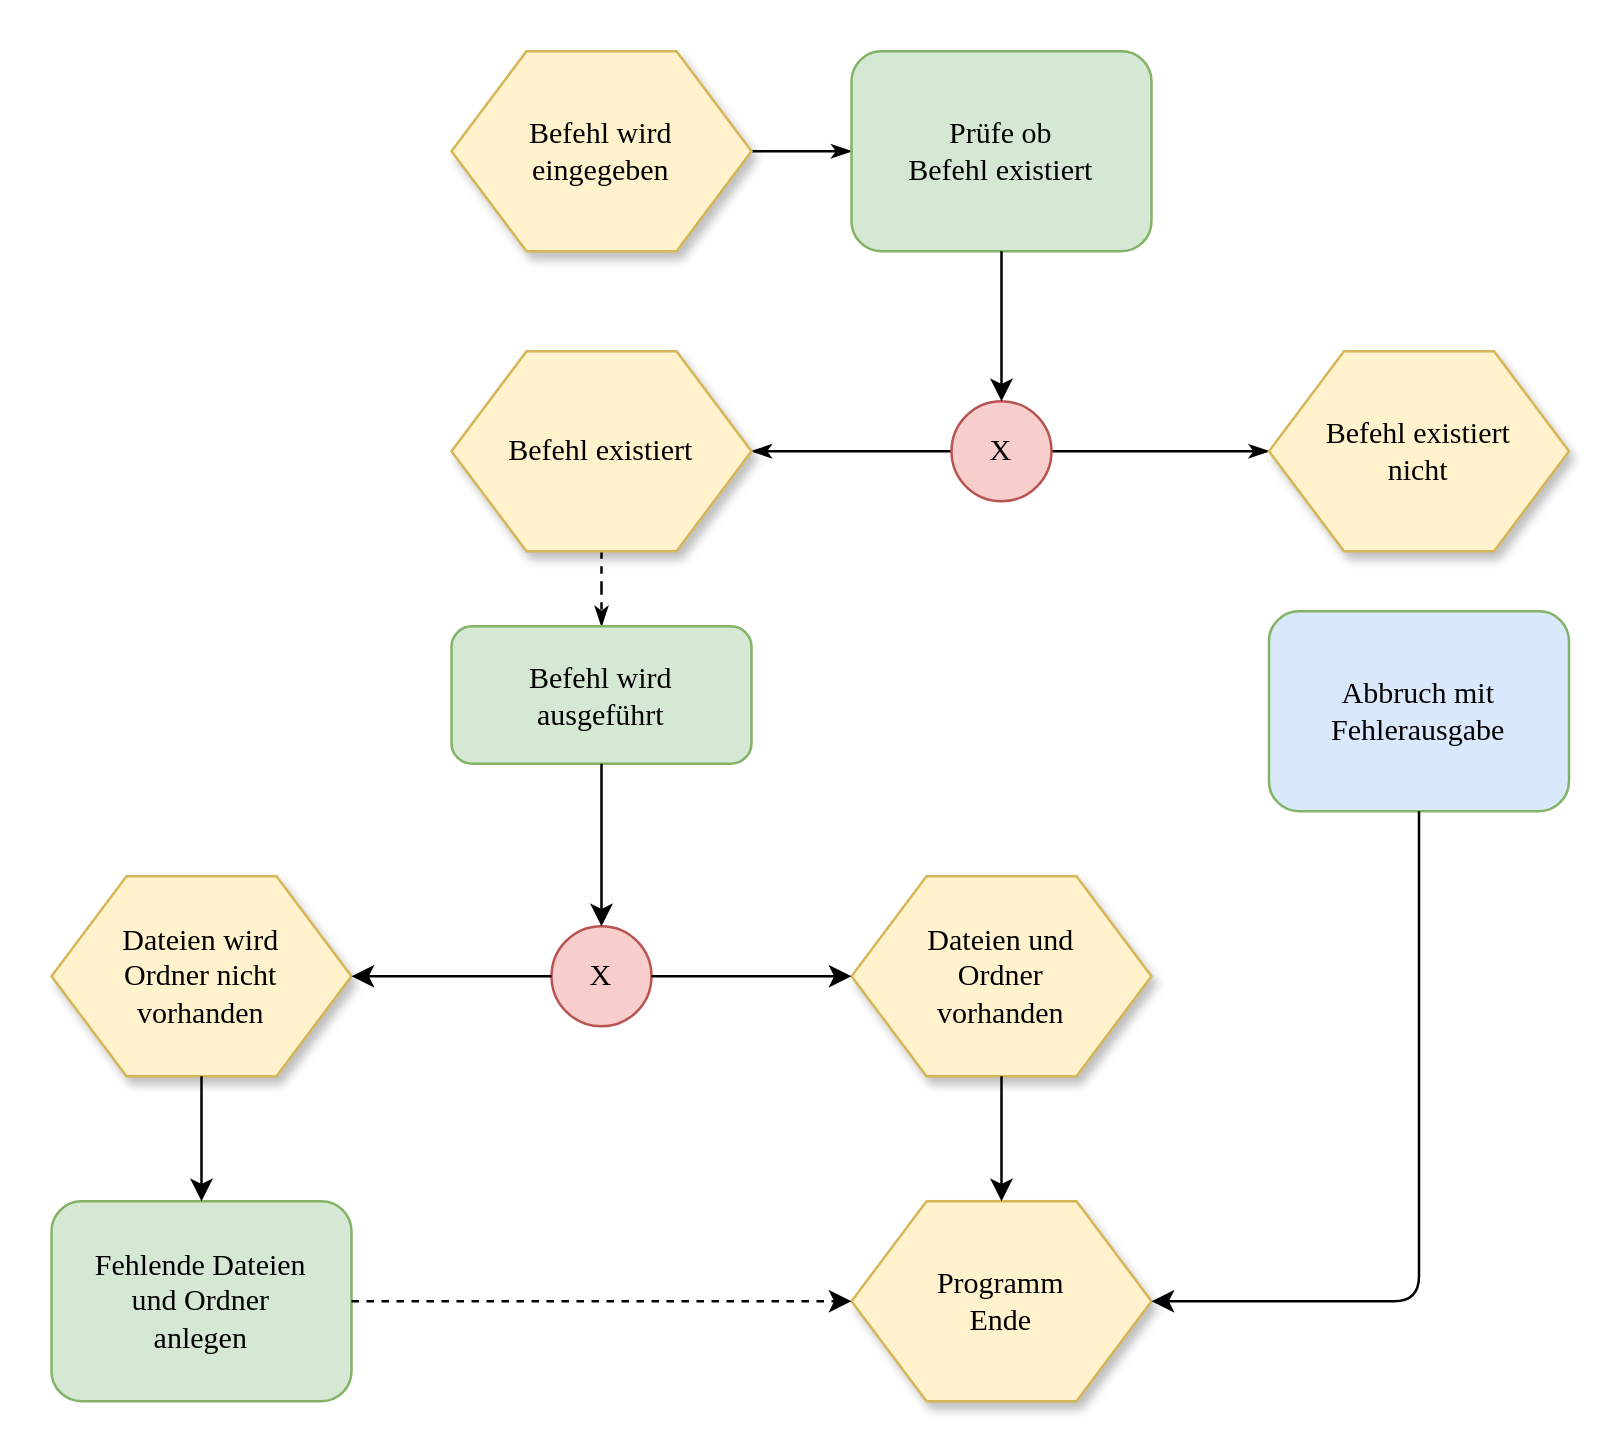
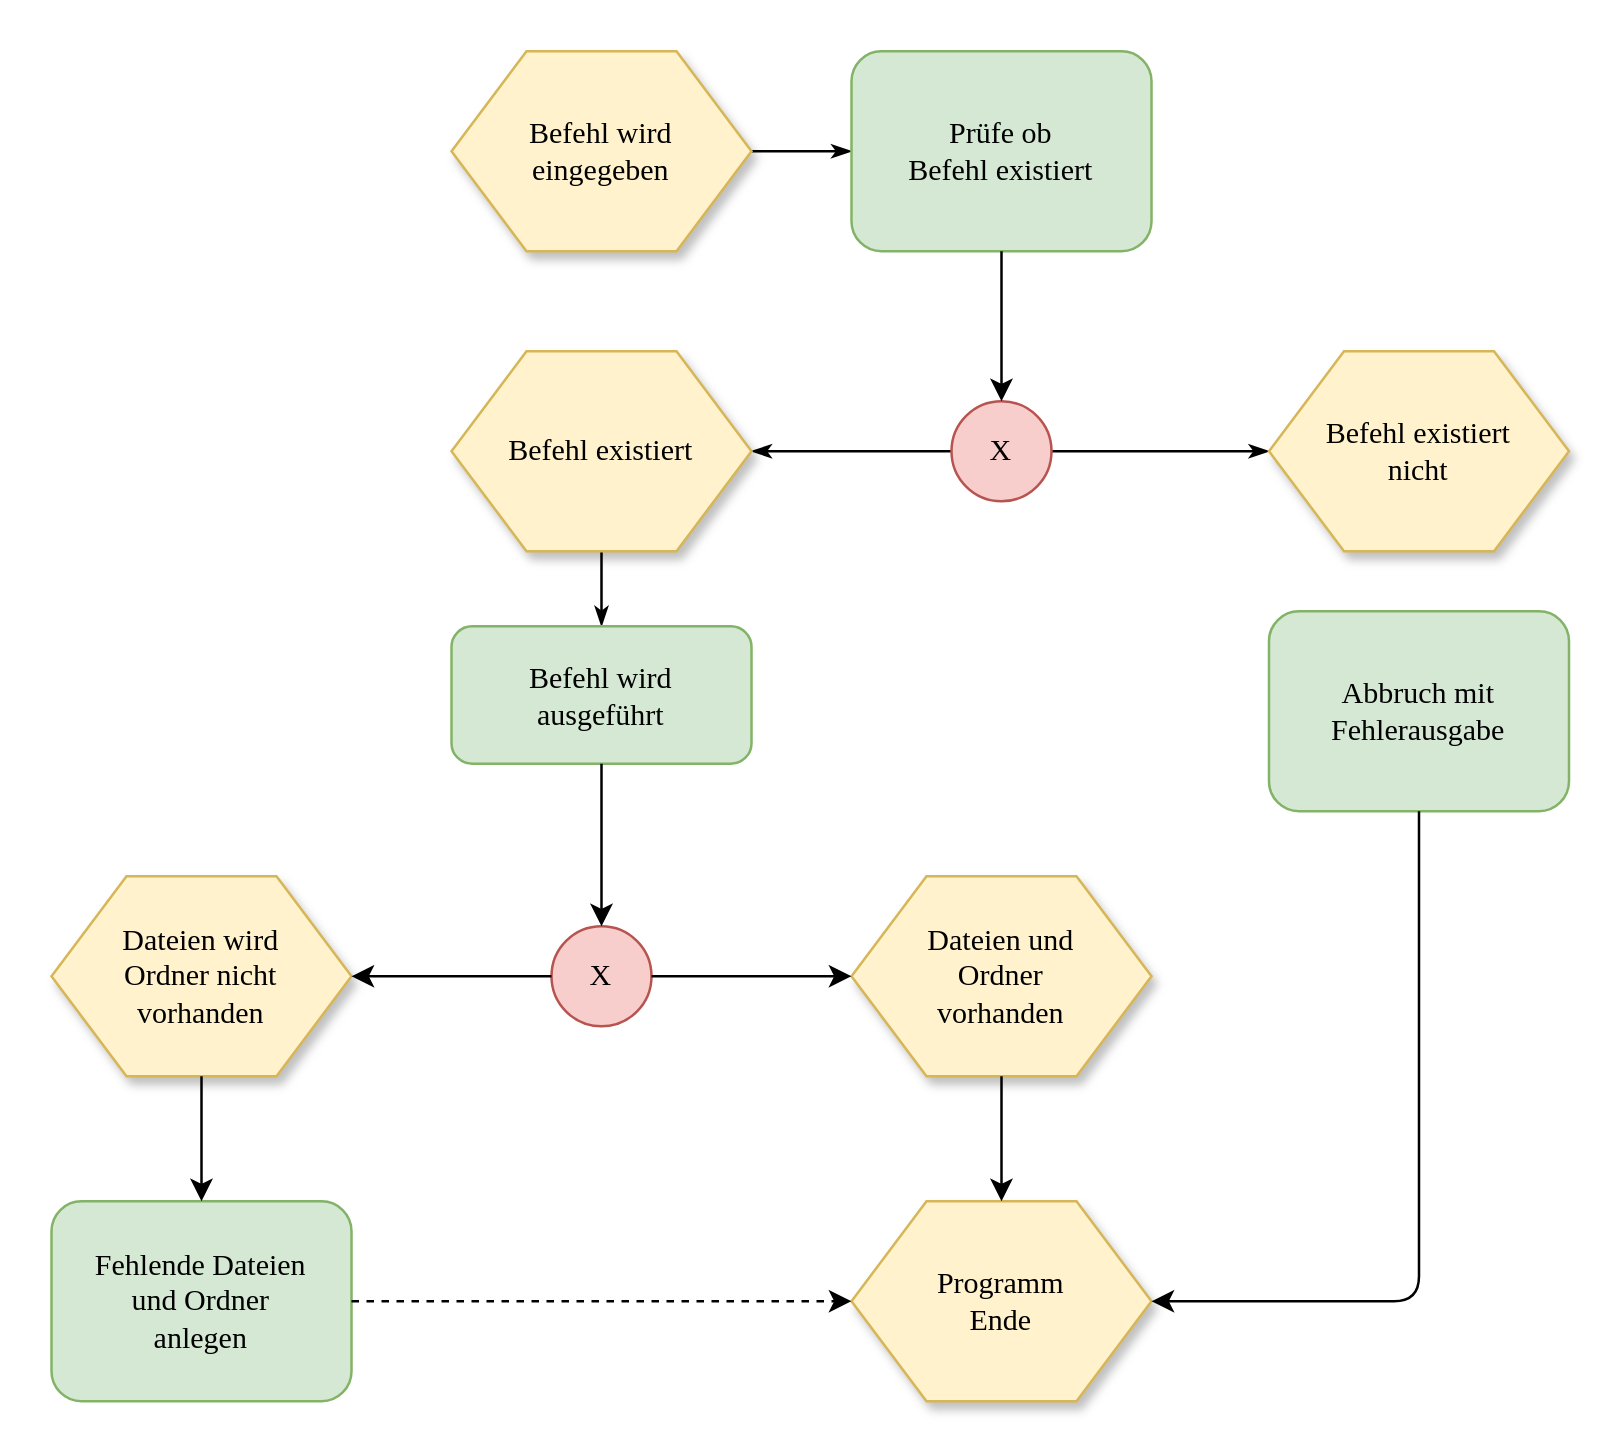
edge "Befehl existiert" -> "Befehl wird ausgeführt": style dashed -> solid
node "Abbruch mit Fehlerausgabe": fillcolor #dae8fc -> #d5e8d4
